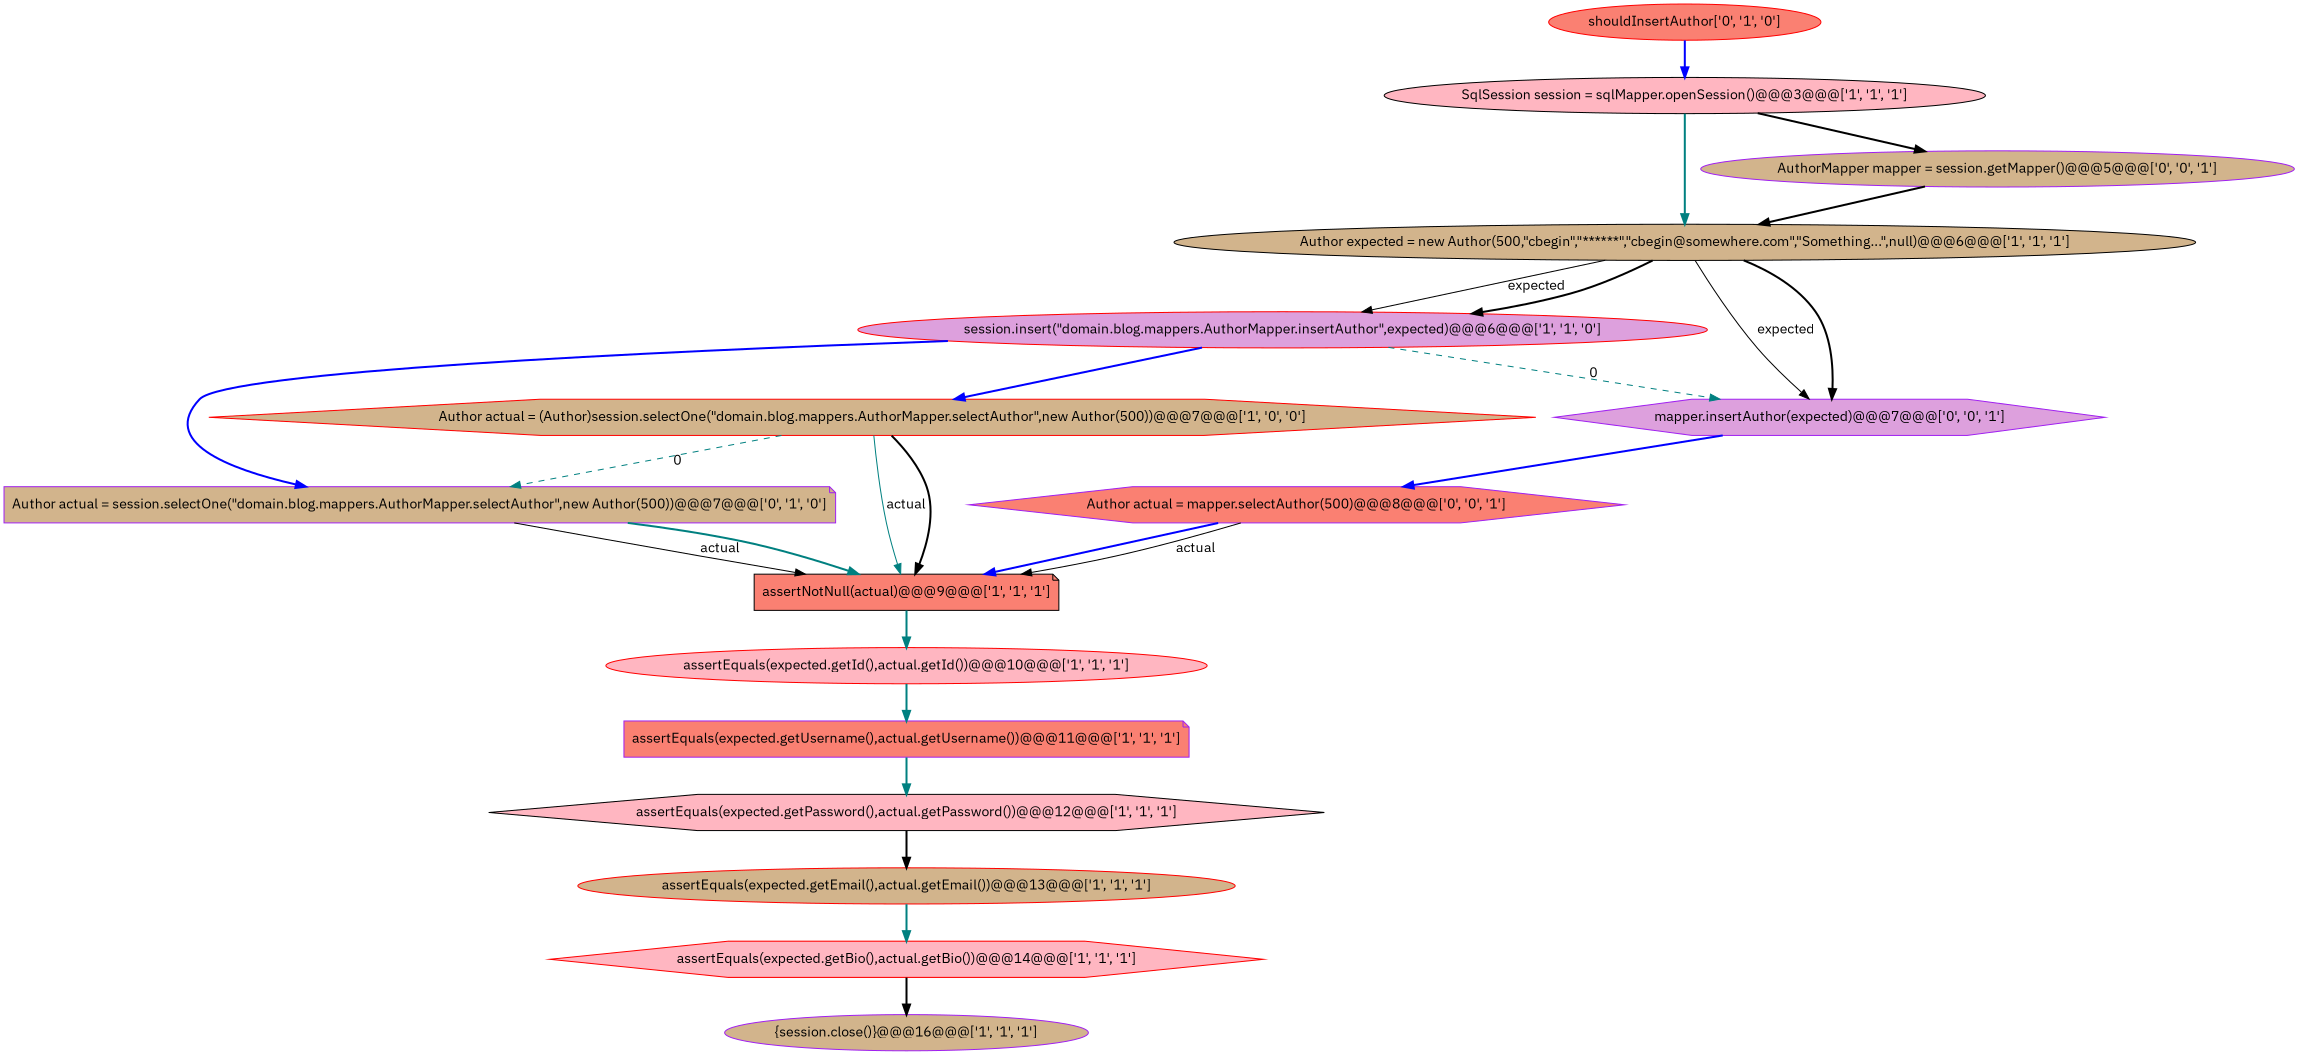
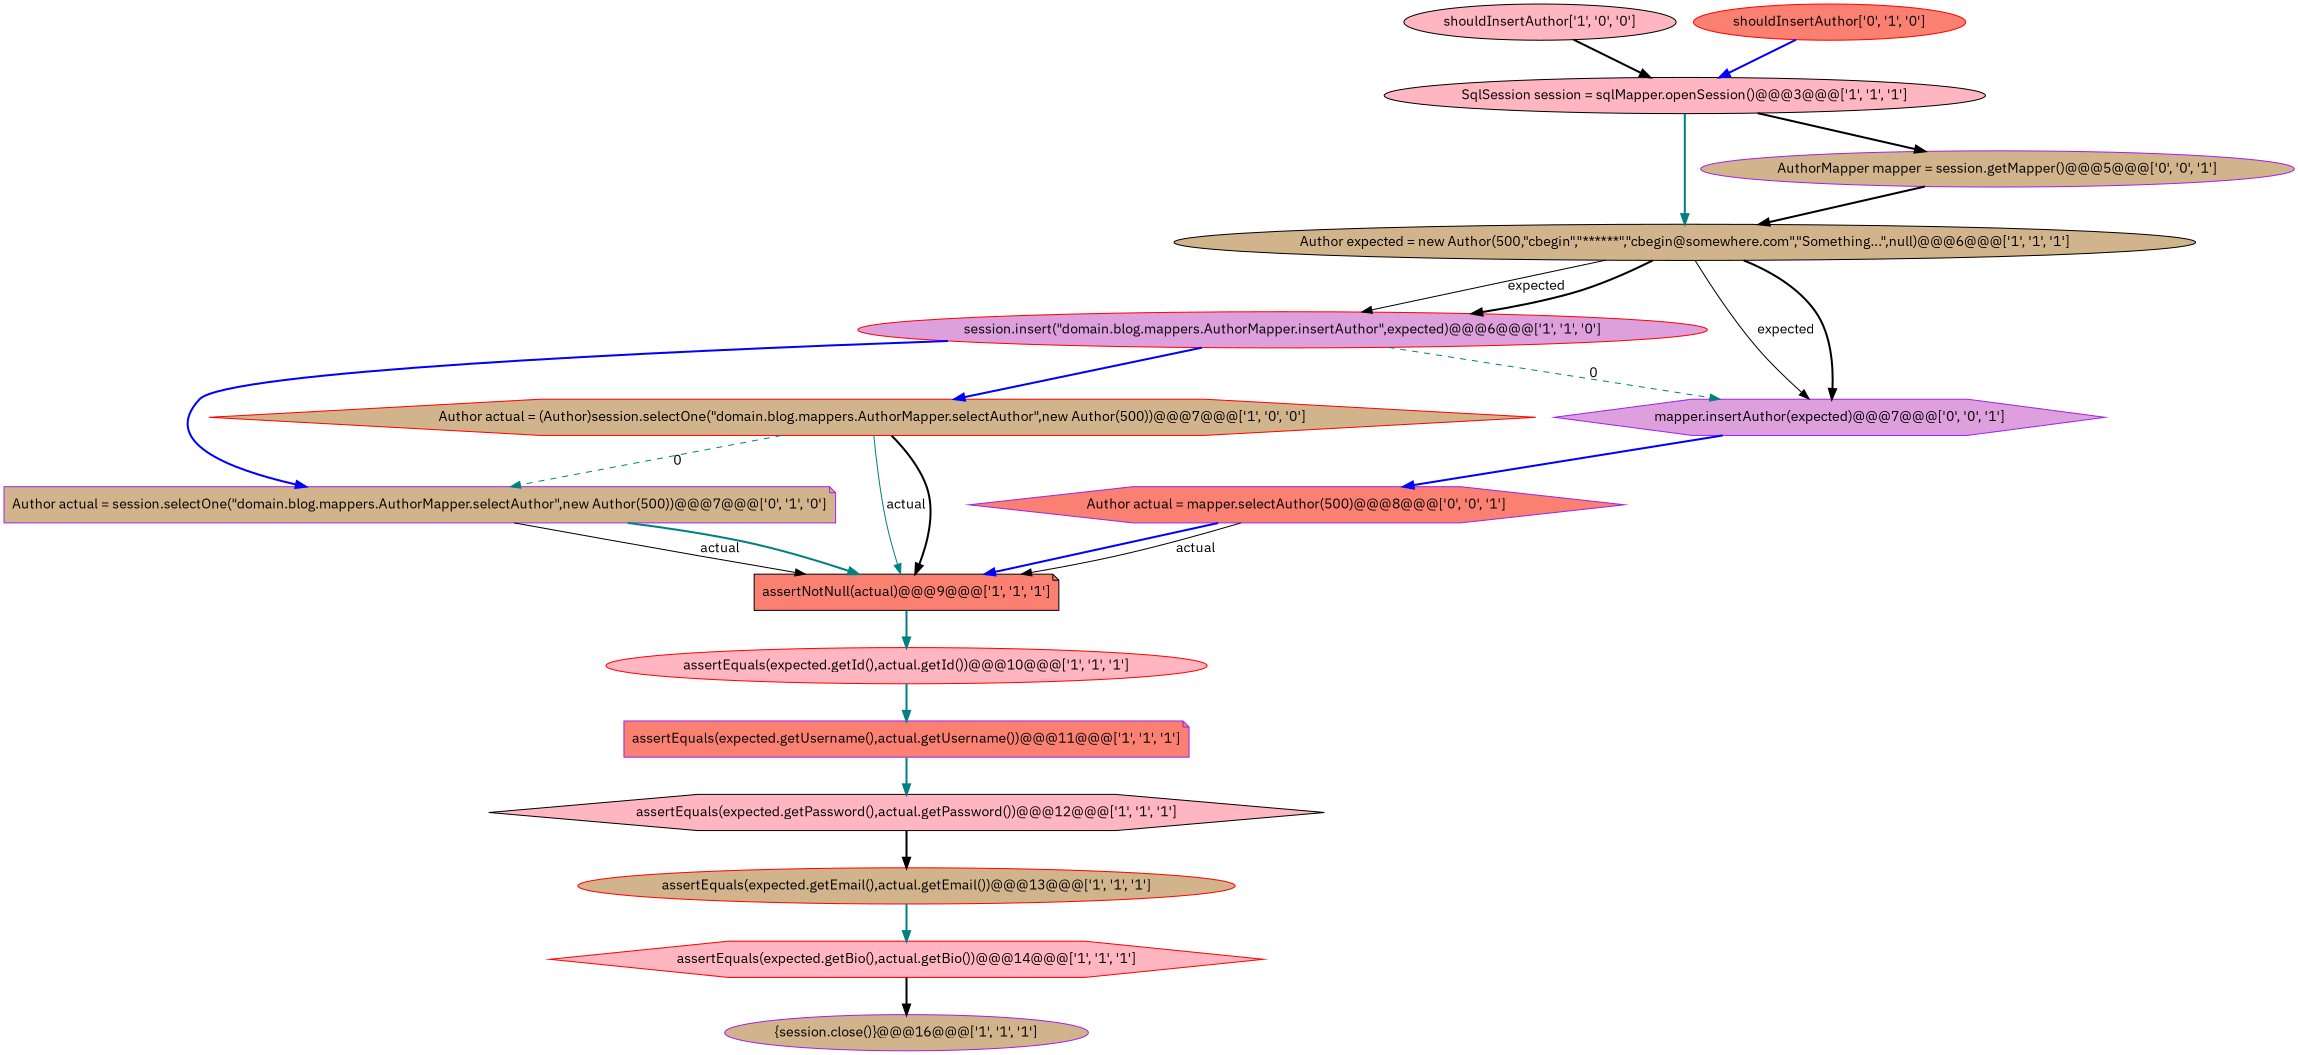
node "shouldInsertAuthor['1', '0', '0']": added
